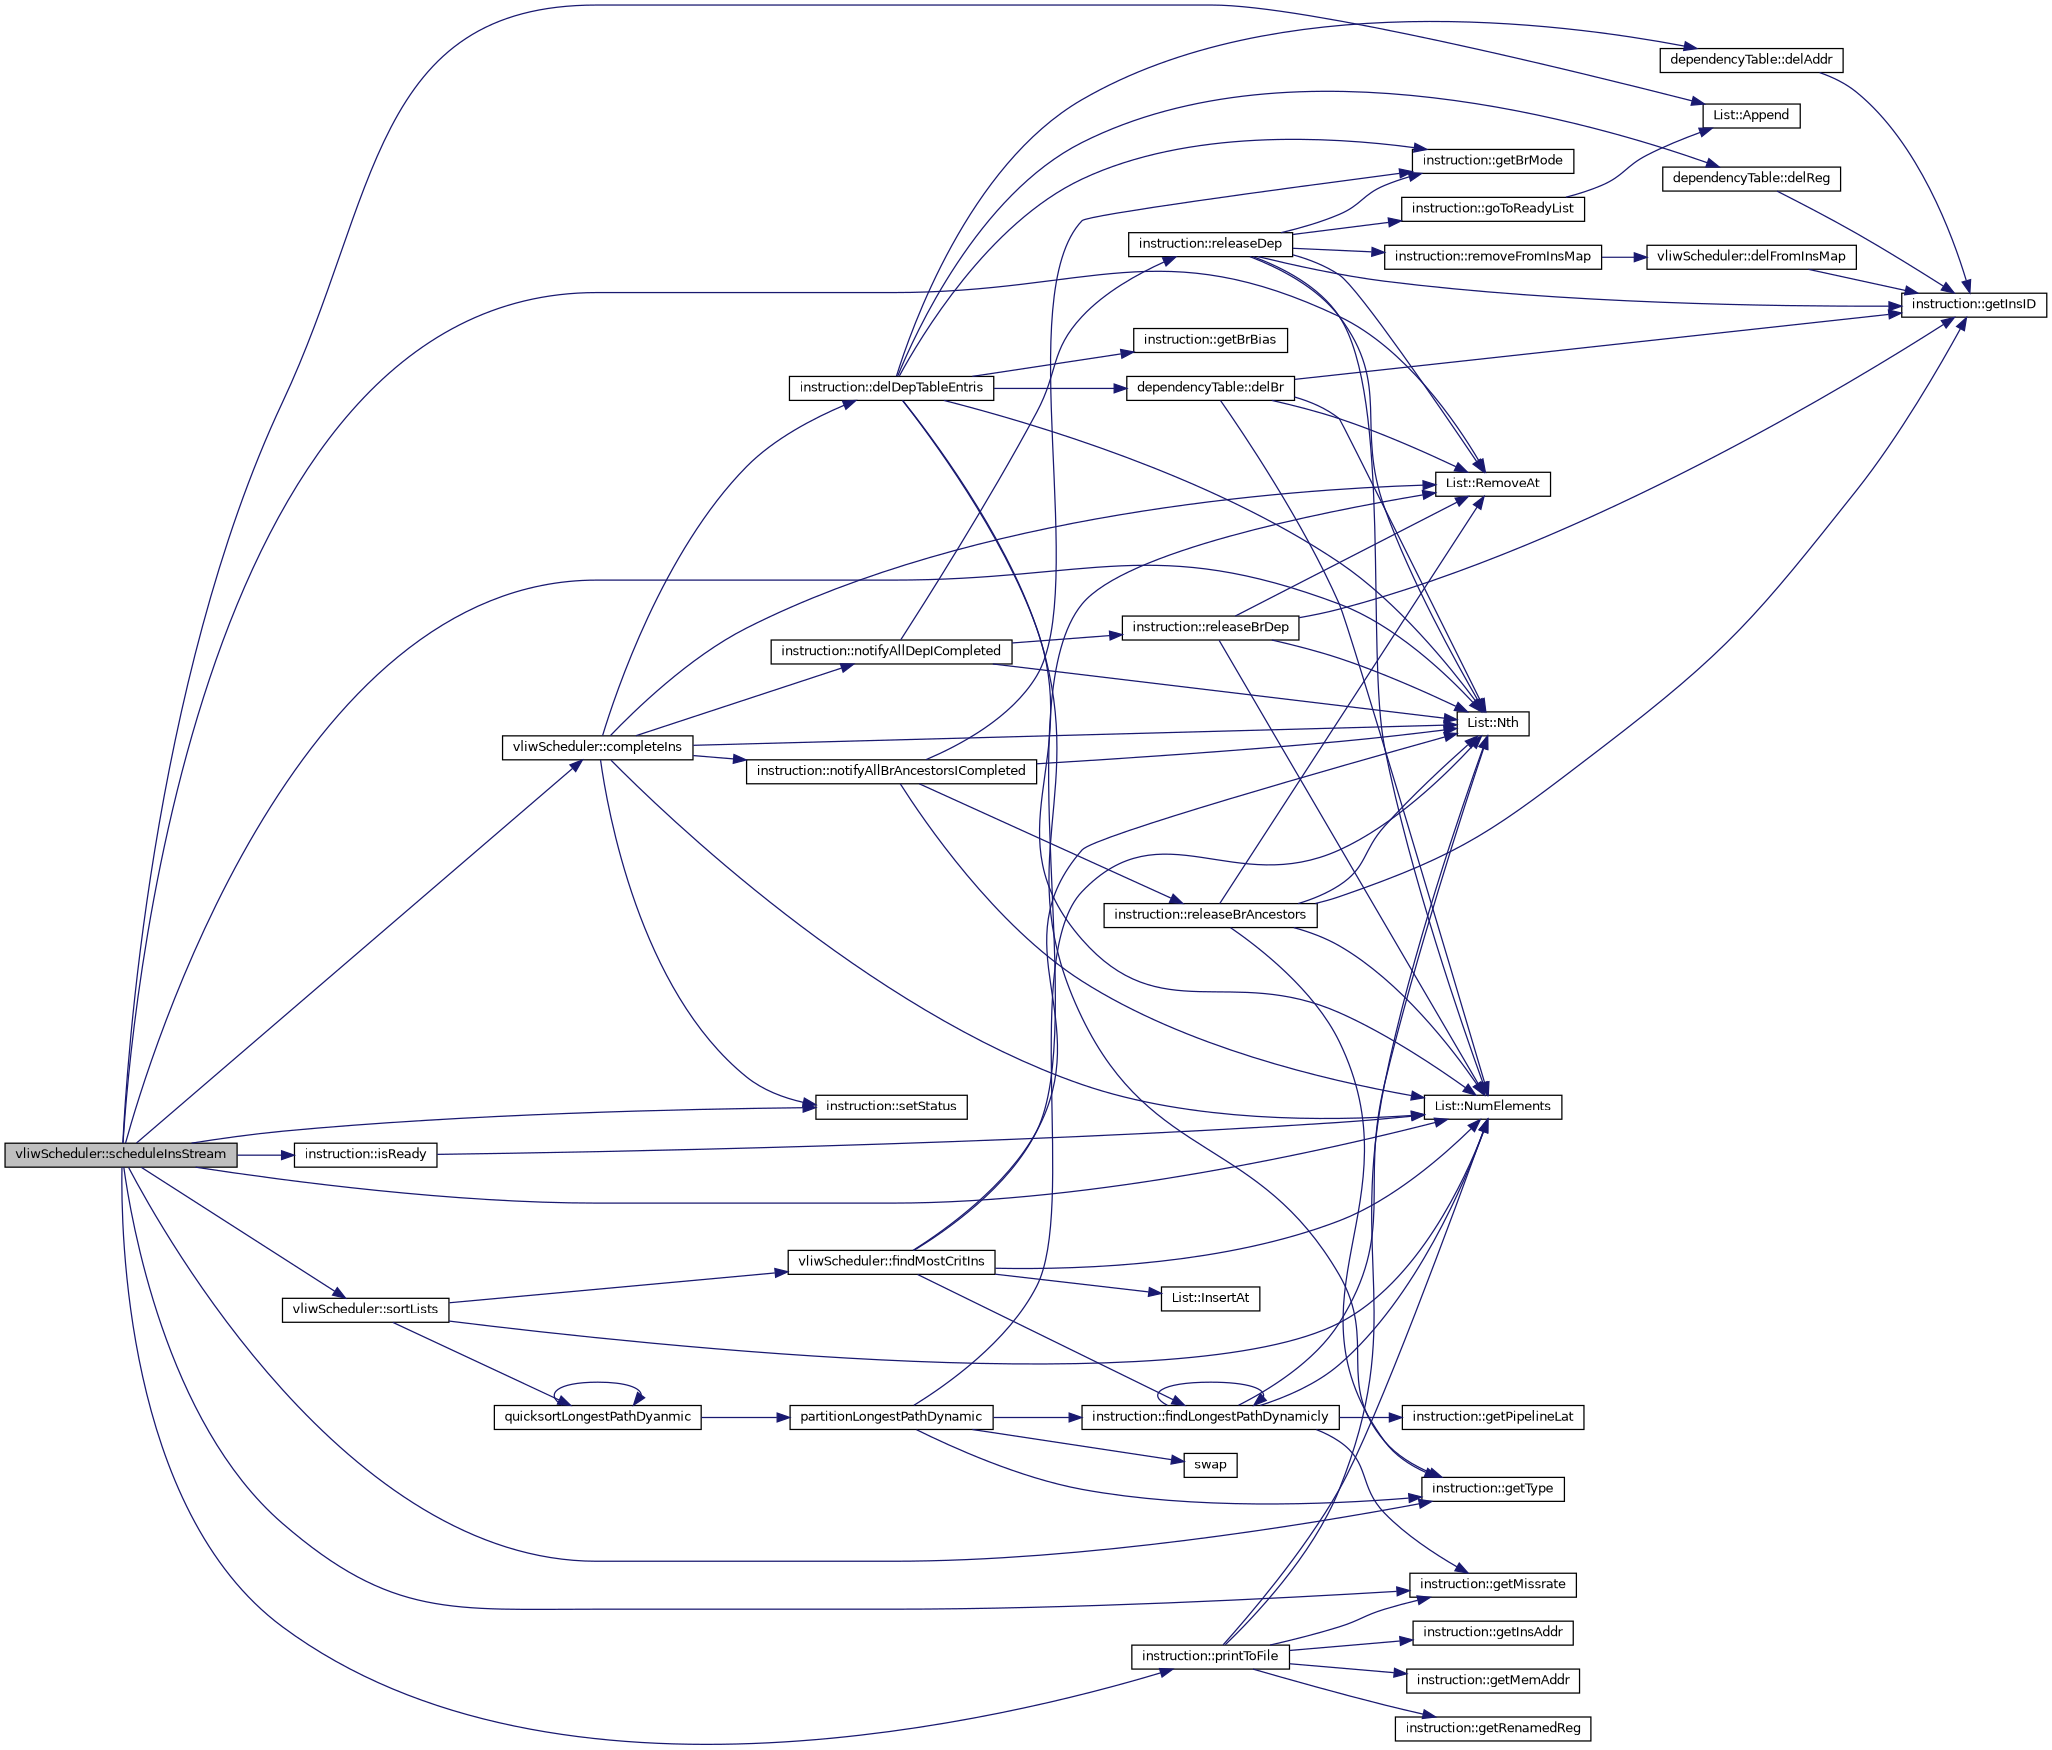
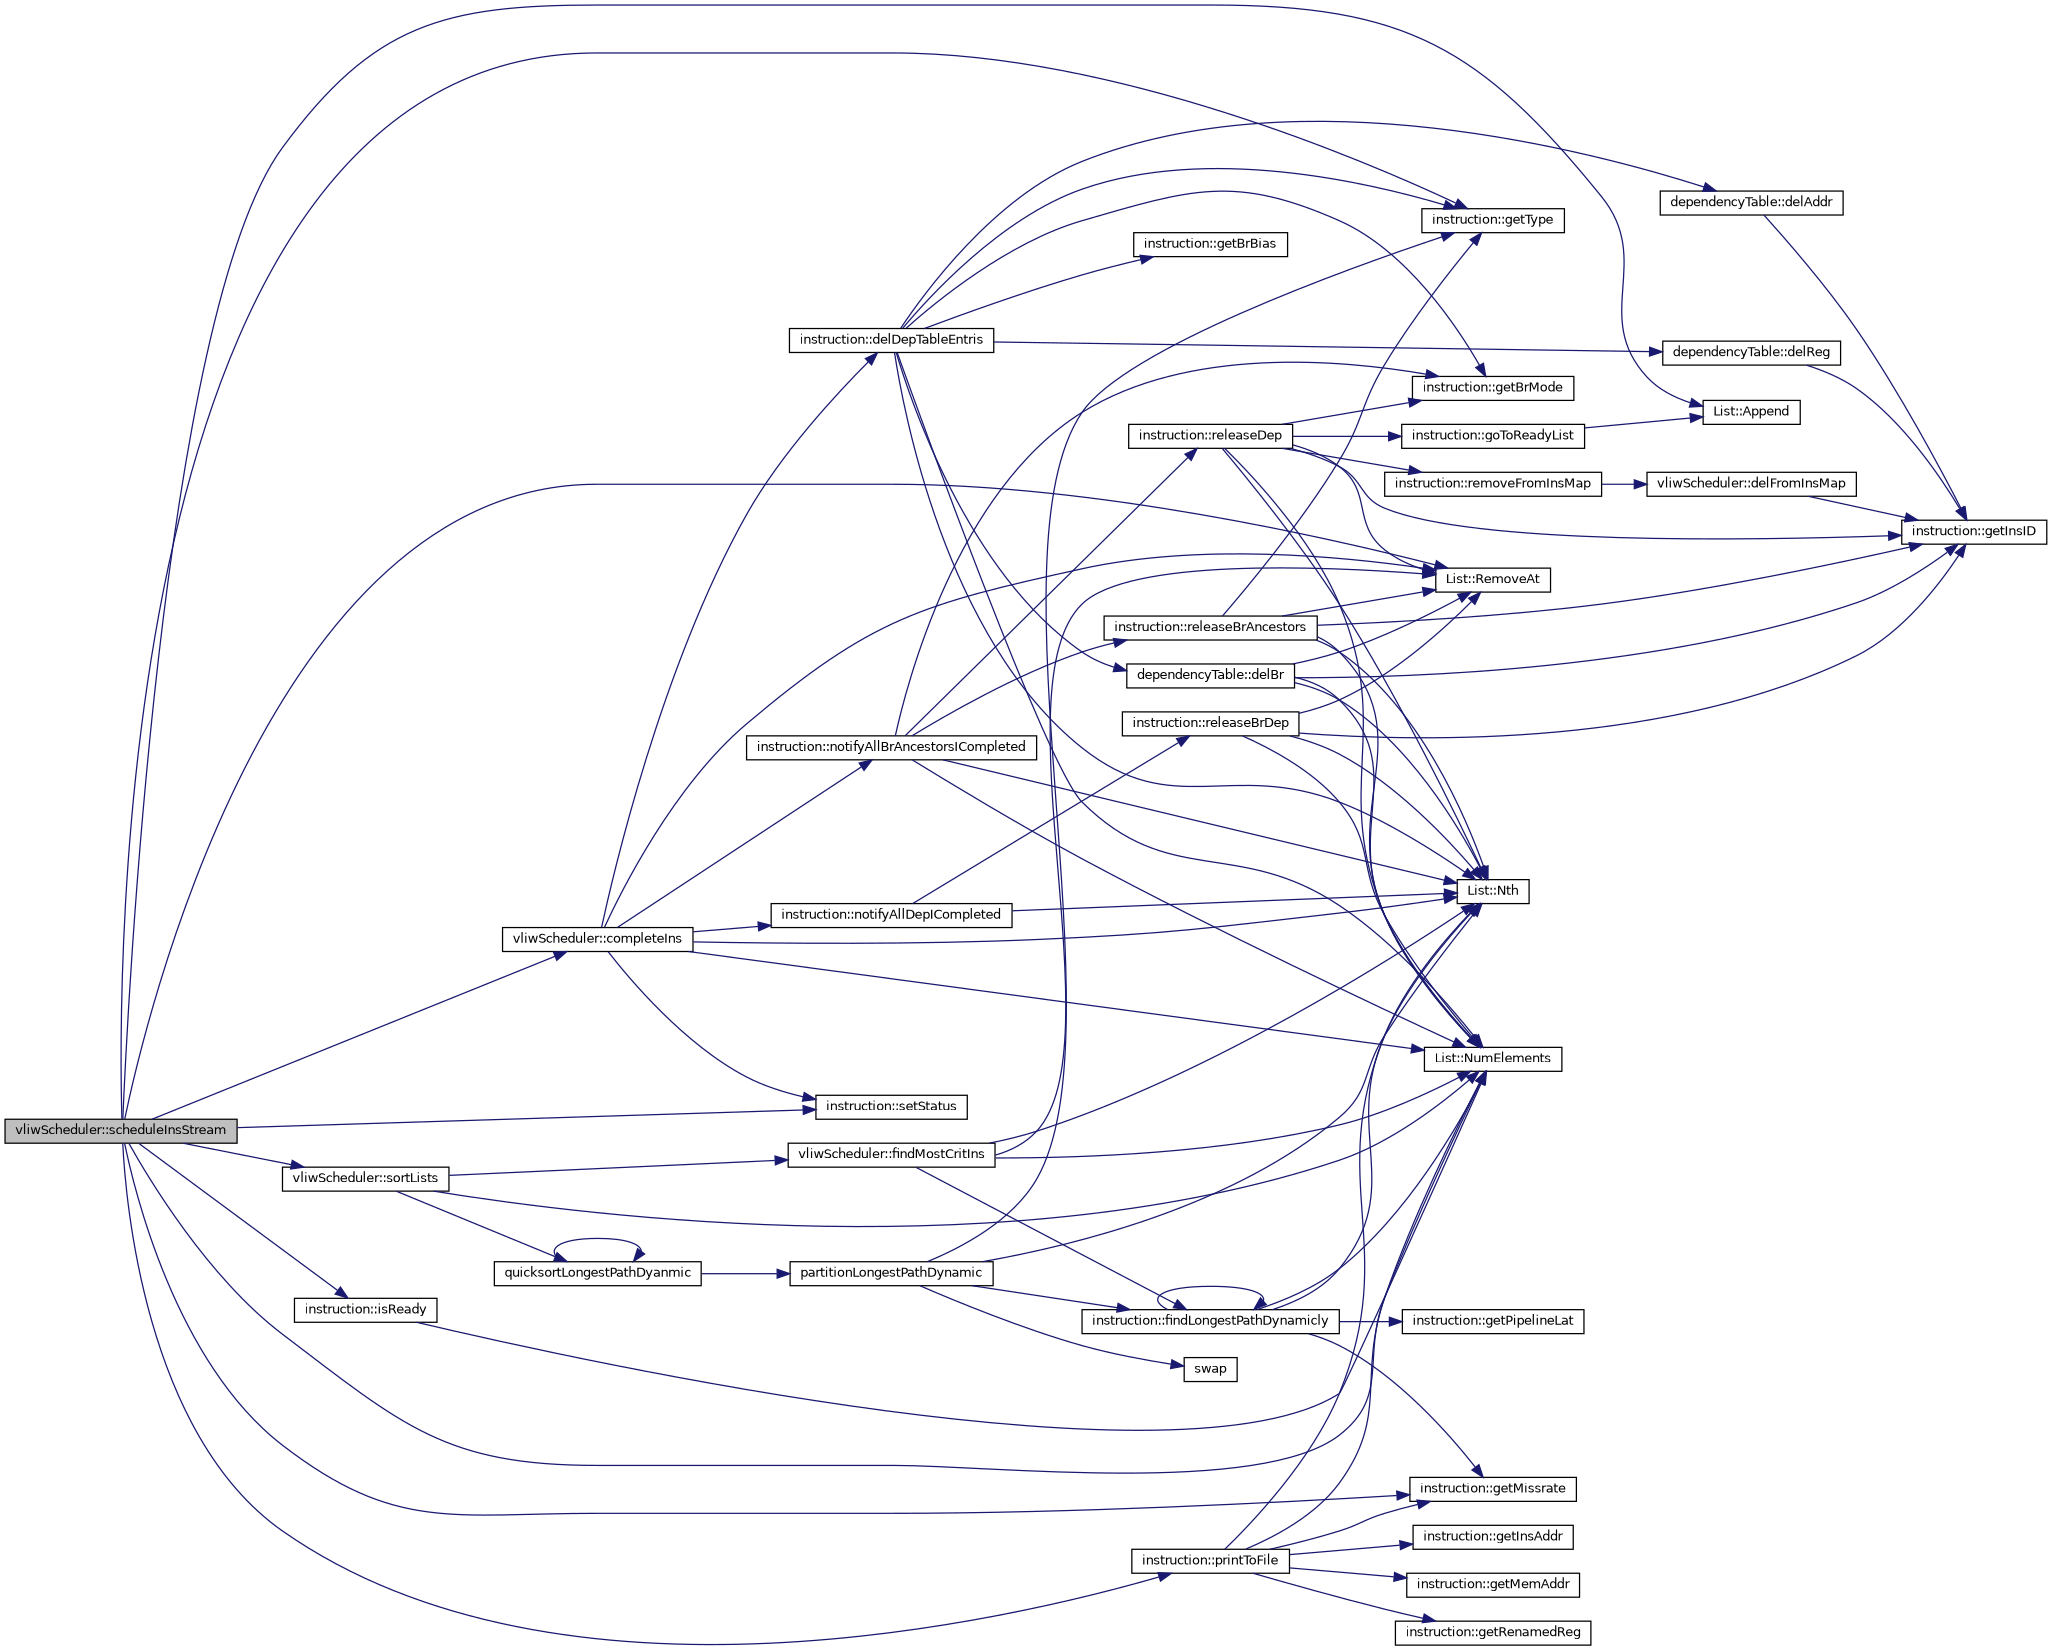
edge "instruction::notifyAllDepICompleted" -> "instruction::releaseDep": now "instruction::notifyAllBrAncestorsICompleted" -> "instruction::releaseDep"
edge "vliwScheduler::scheduleInsStream" -> "List::Nth": removed
node "List::InsertAt": removed
